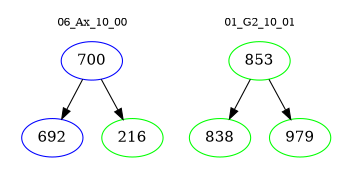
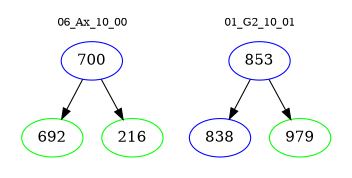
node "853": color green -> blue
node "692": color blue -> green
node "838": color green -> blue
